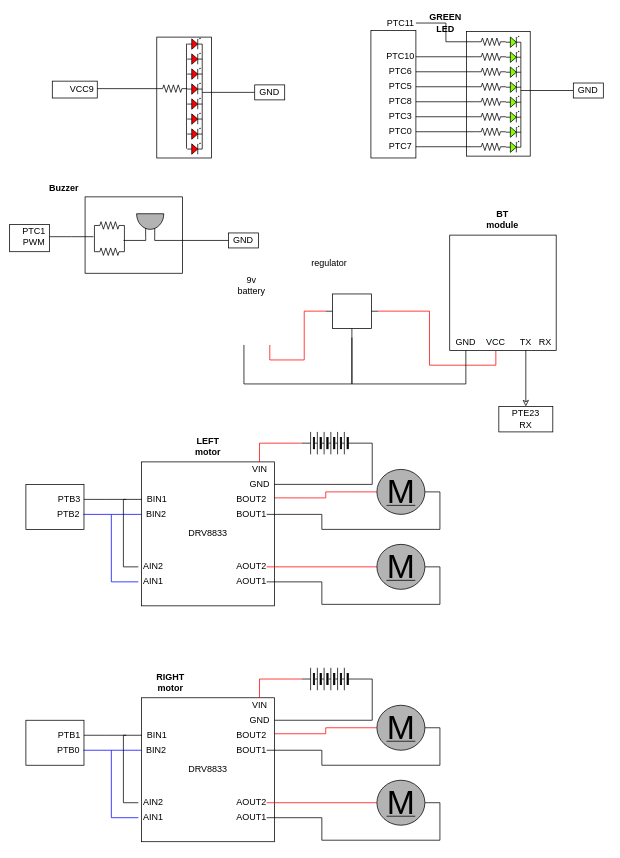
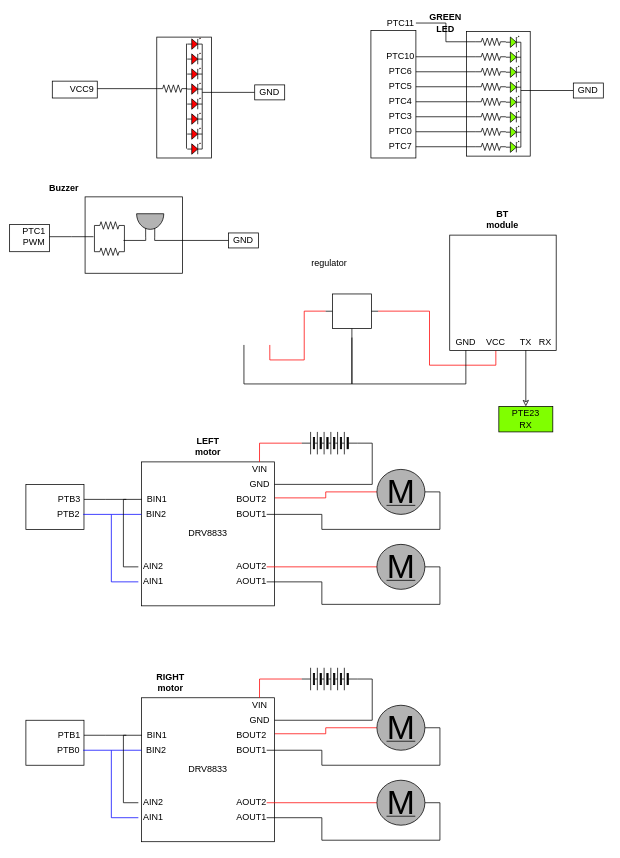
node "PTC8": label "PTC8" -> "PTC4"
node "9v battery": removed
node "PTE23 RX": fillcolor #ffffff -> #80ff00
